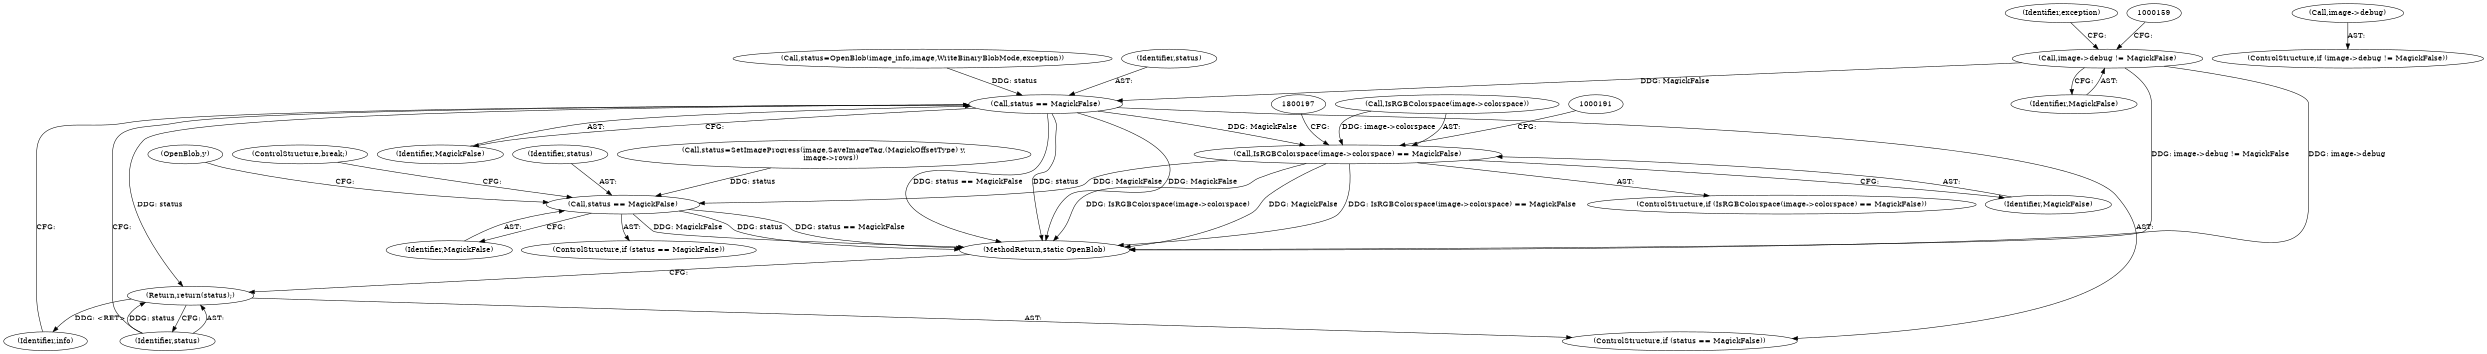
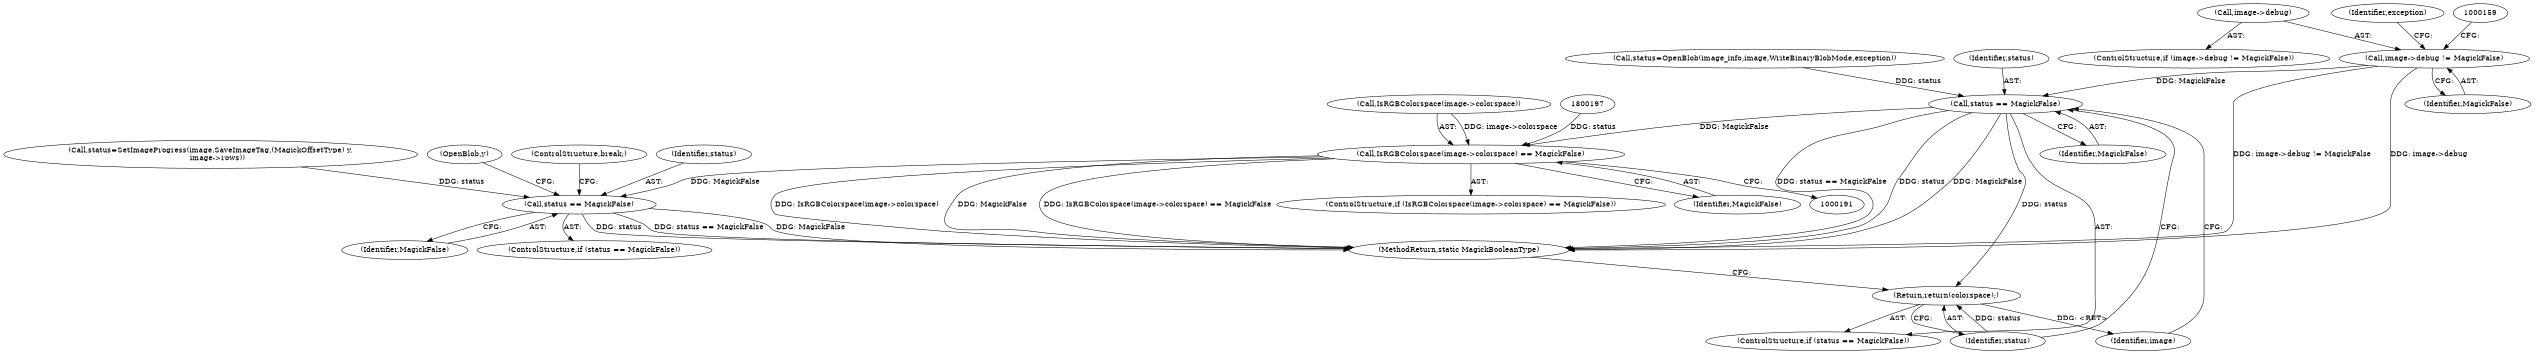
edge "(Call,image->debug)" -> "(Call,image->debug != MagickFalse)": added, label "AST:"
edge "1800197" -> "(Call,IsRGBColorspace(image->colorspace) == MagickFalse)": label "CFG: " -> "DDG: status"
edge "1000191" -> "(Call,IsRGBColorspace(image->colorspace) == MagickFalse)": reversed
node "(MethodReturn,static OpenBlob)": label "(MethodReturn,static OpenBlob)" -> "(MethodReturn,static MagickBooleanType)"
node "(Return,return(status);)": label "(Return,return(status);)" -> "(Return,return(colorspace);)"
node "(Identifier,info)": label "(Identifier,info)" -> "(Identifier,image)"
